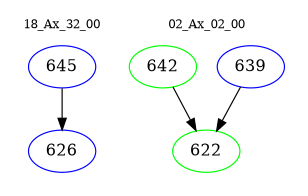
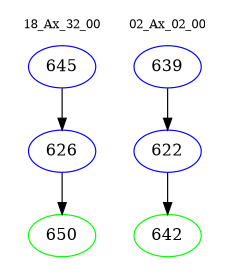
edge "642" -> "622": reversed
node "622": color green -> blue
node "650": added
